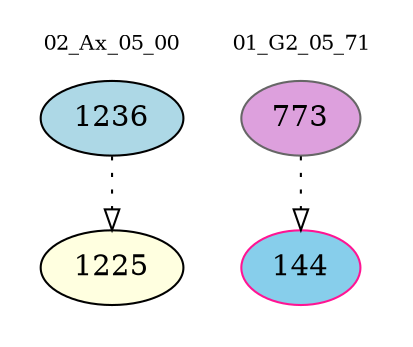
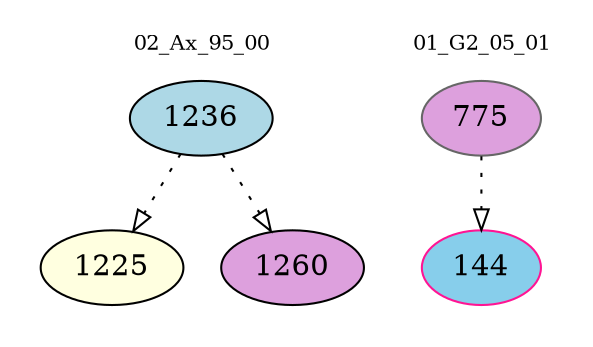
cluster "02_Ax_05_00": label "02_Ax_05_00" -> "02_Ax_95_00"
cluster "01_G2_05_71": label "01_G2_05_71" -> "01_G2_05_01"
node "773": label "773" -> "775"
node "1260": added
